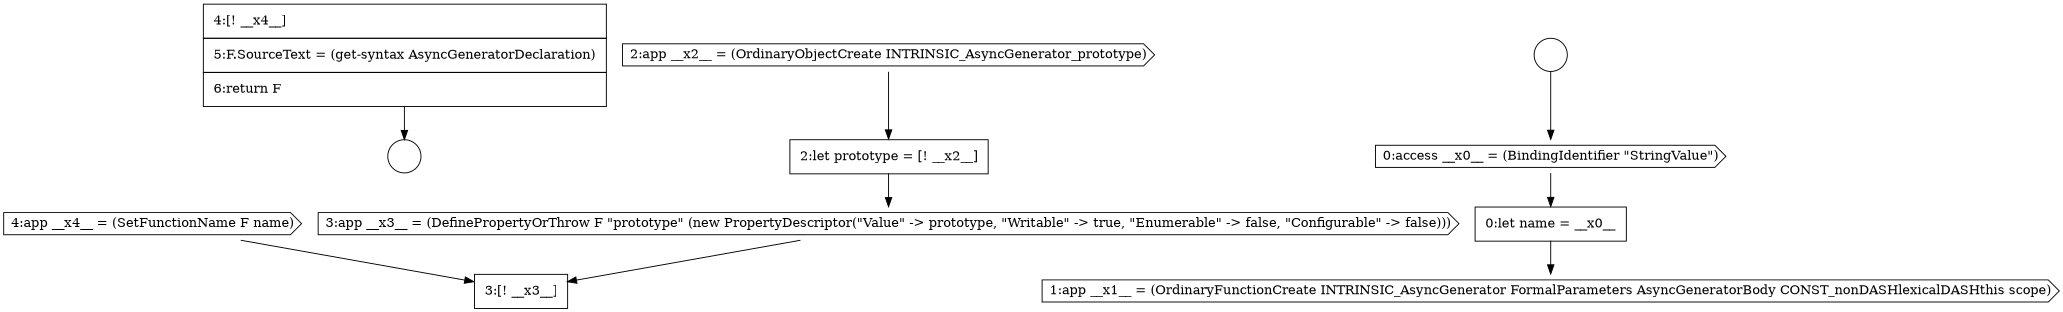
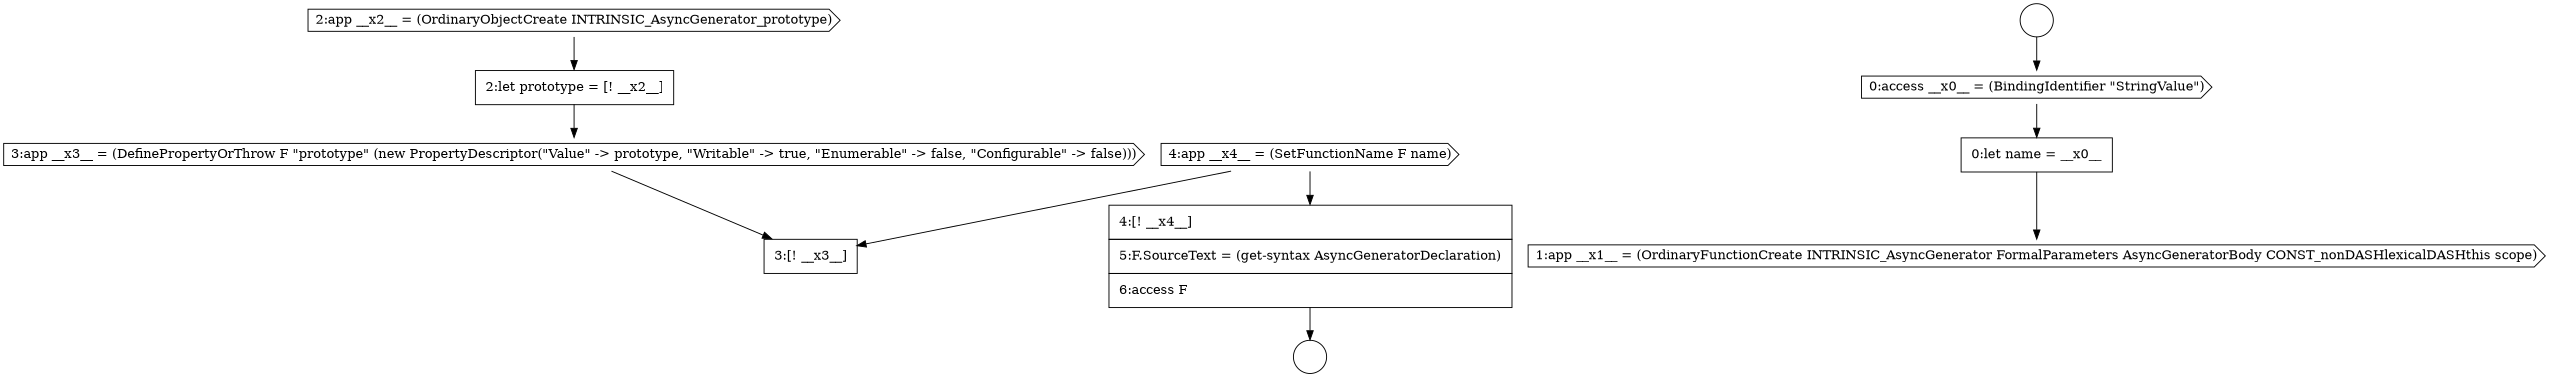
node "4:[! __x4__]": text "6:return F" -> "6:access F"
edge "4:app __x4__ = (SetFunctionName F name)" -> "4:[! __x4__]": added
